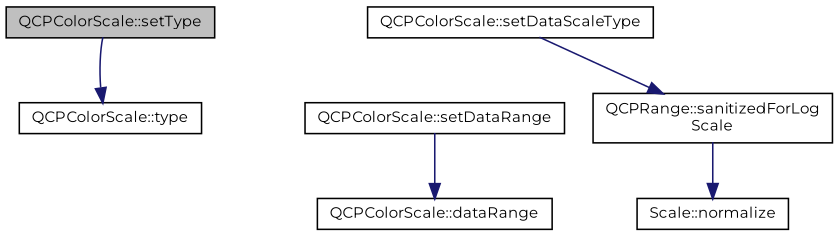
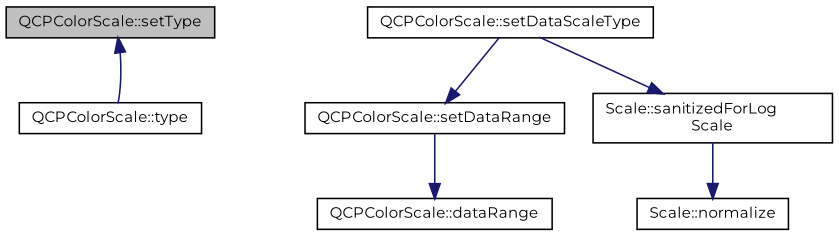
edge "QCPColorScale::setType" -> "QCPColorScale::type": reversed
edge "QCPColorScale::setDataScaleType" -> "QCPColorScale::setDataRange": added
node "QCPRange::sanitizedForLog Scale": label "QCPRange::sanitizedForLog Scale" -> "Scale::sanitizedForLog Scale"
